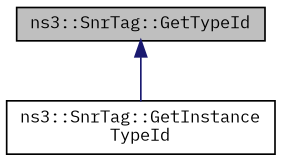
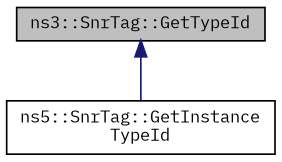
node "ns3::SnrTag::GetInstance TypeId": label "ns3::SnrTag::GetInstance TypeId" -> "ns5::SnrTag::GetInstance TypeId"
